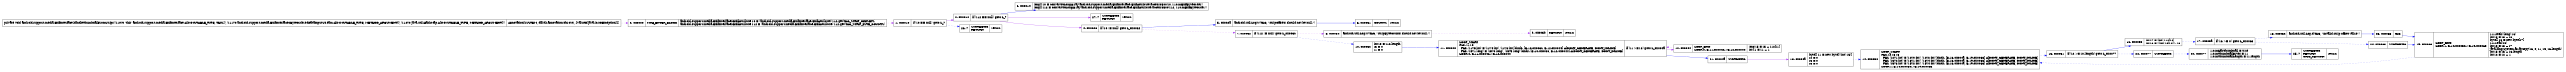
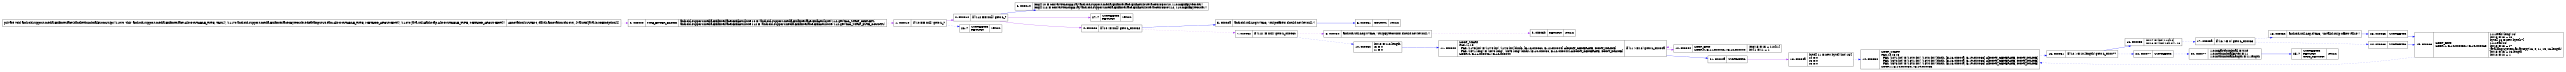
node "23: 0x0063": text "TAG" -> "SYNTHETIC"
